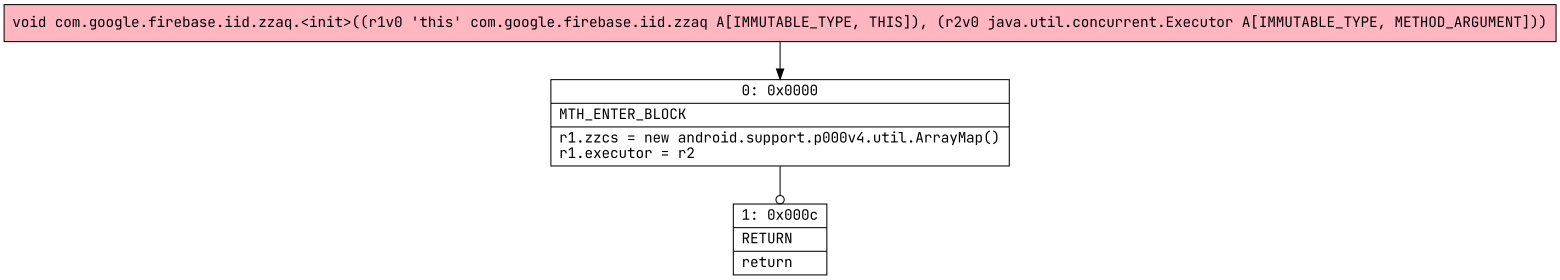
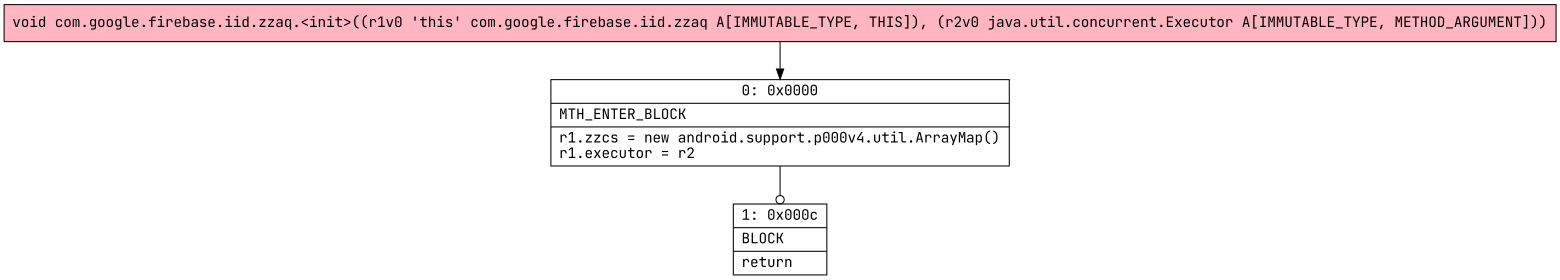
node "1: 0x000c": text "RETURN" -> "BLOCK"
